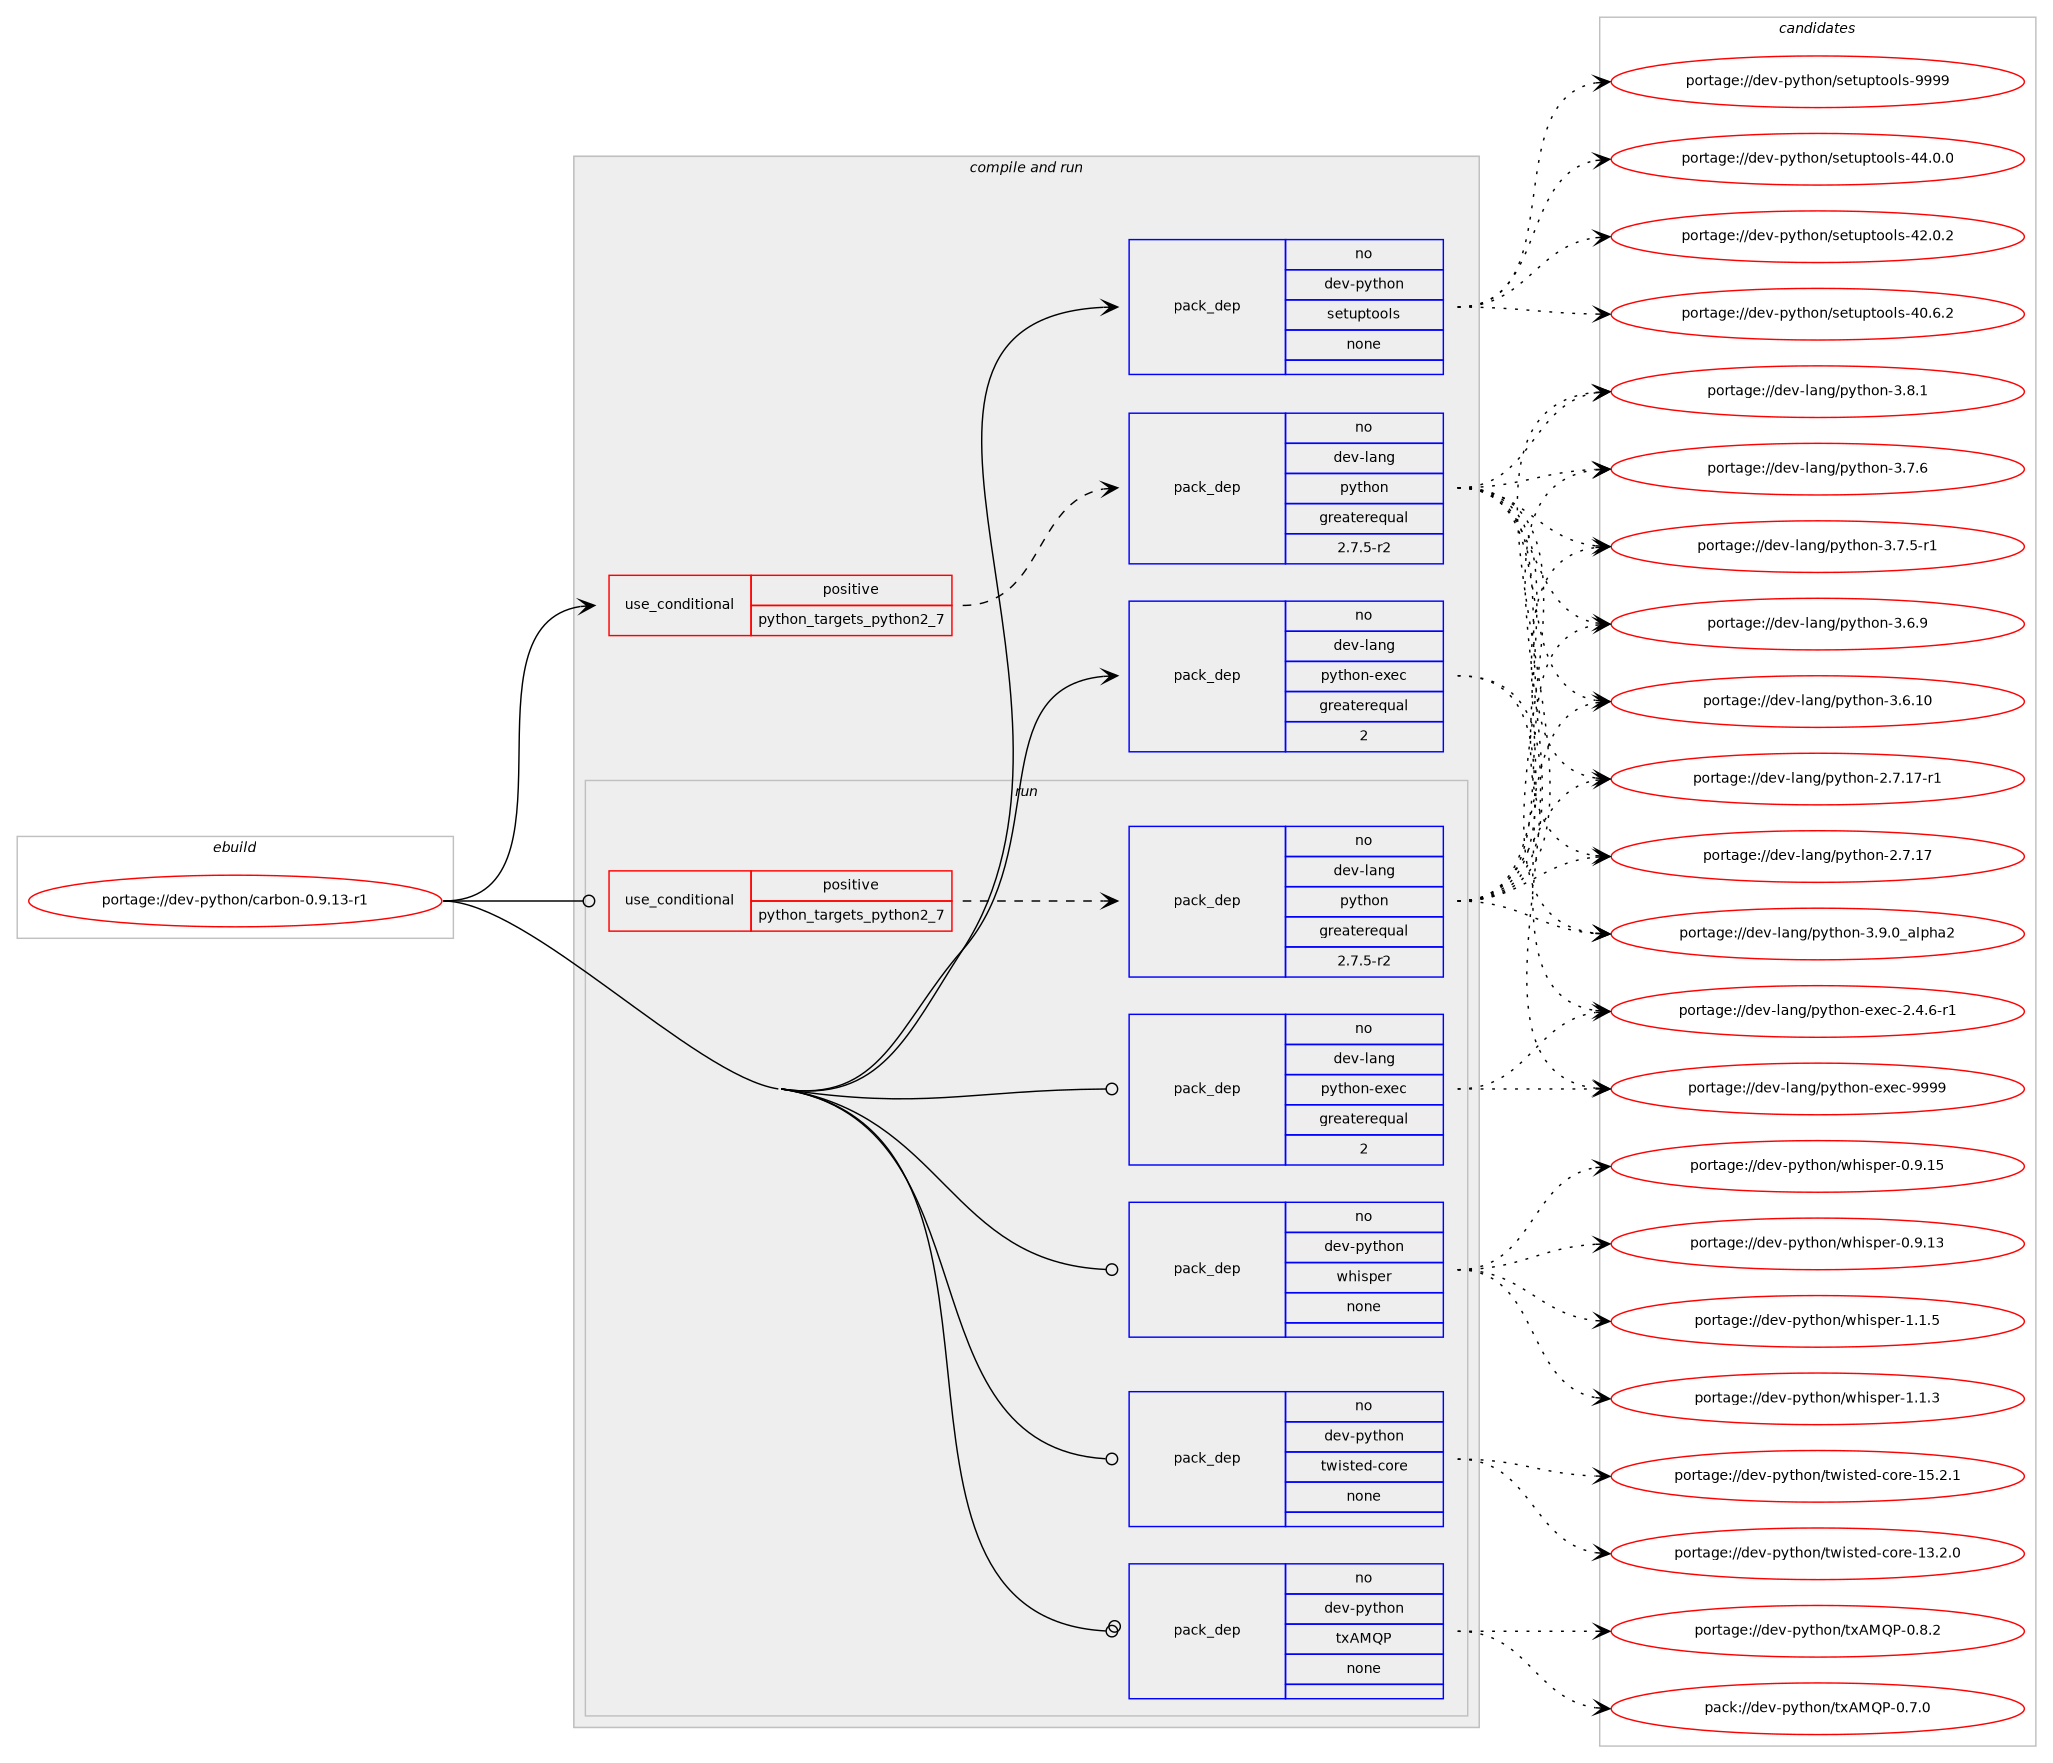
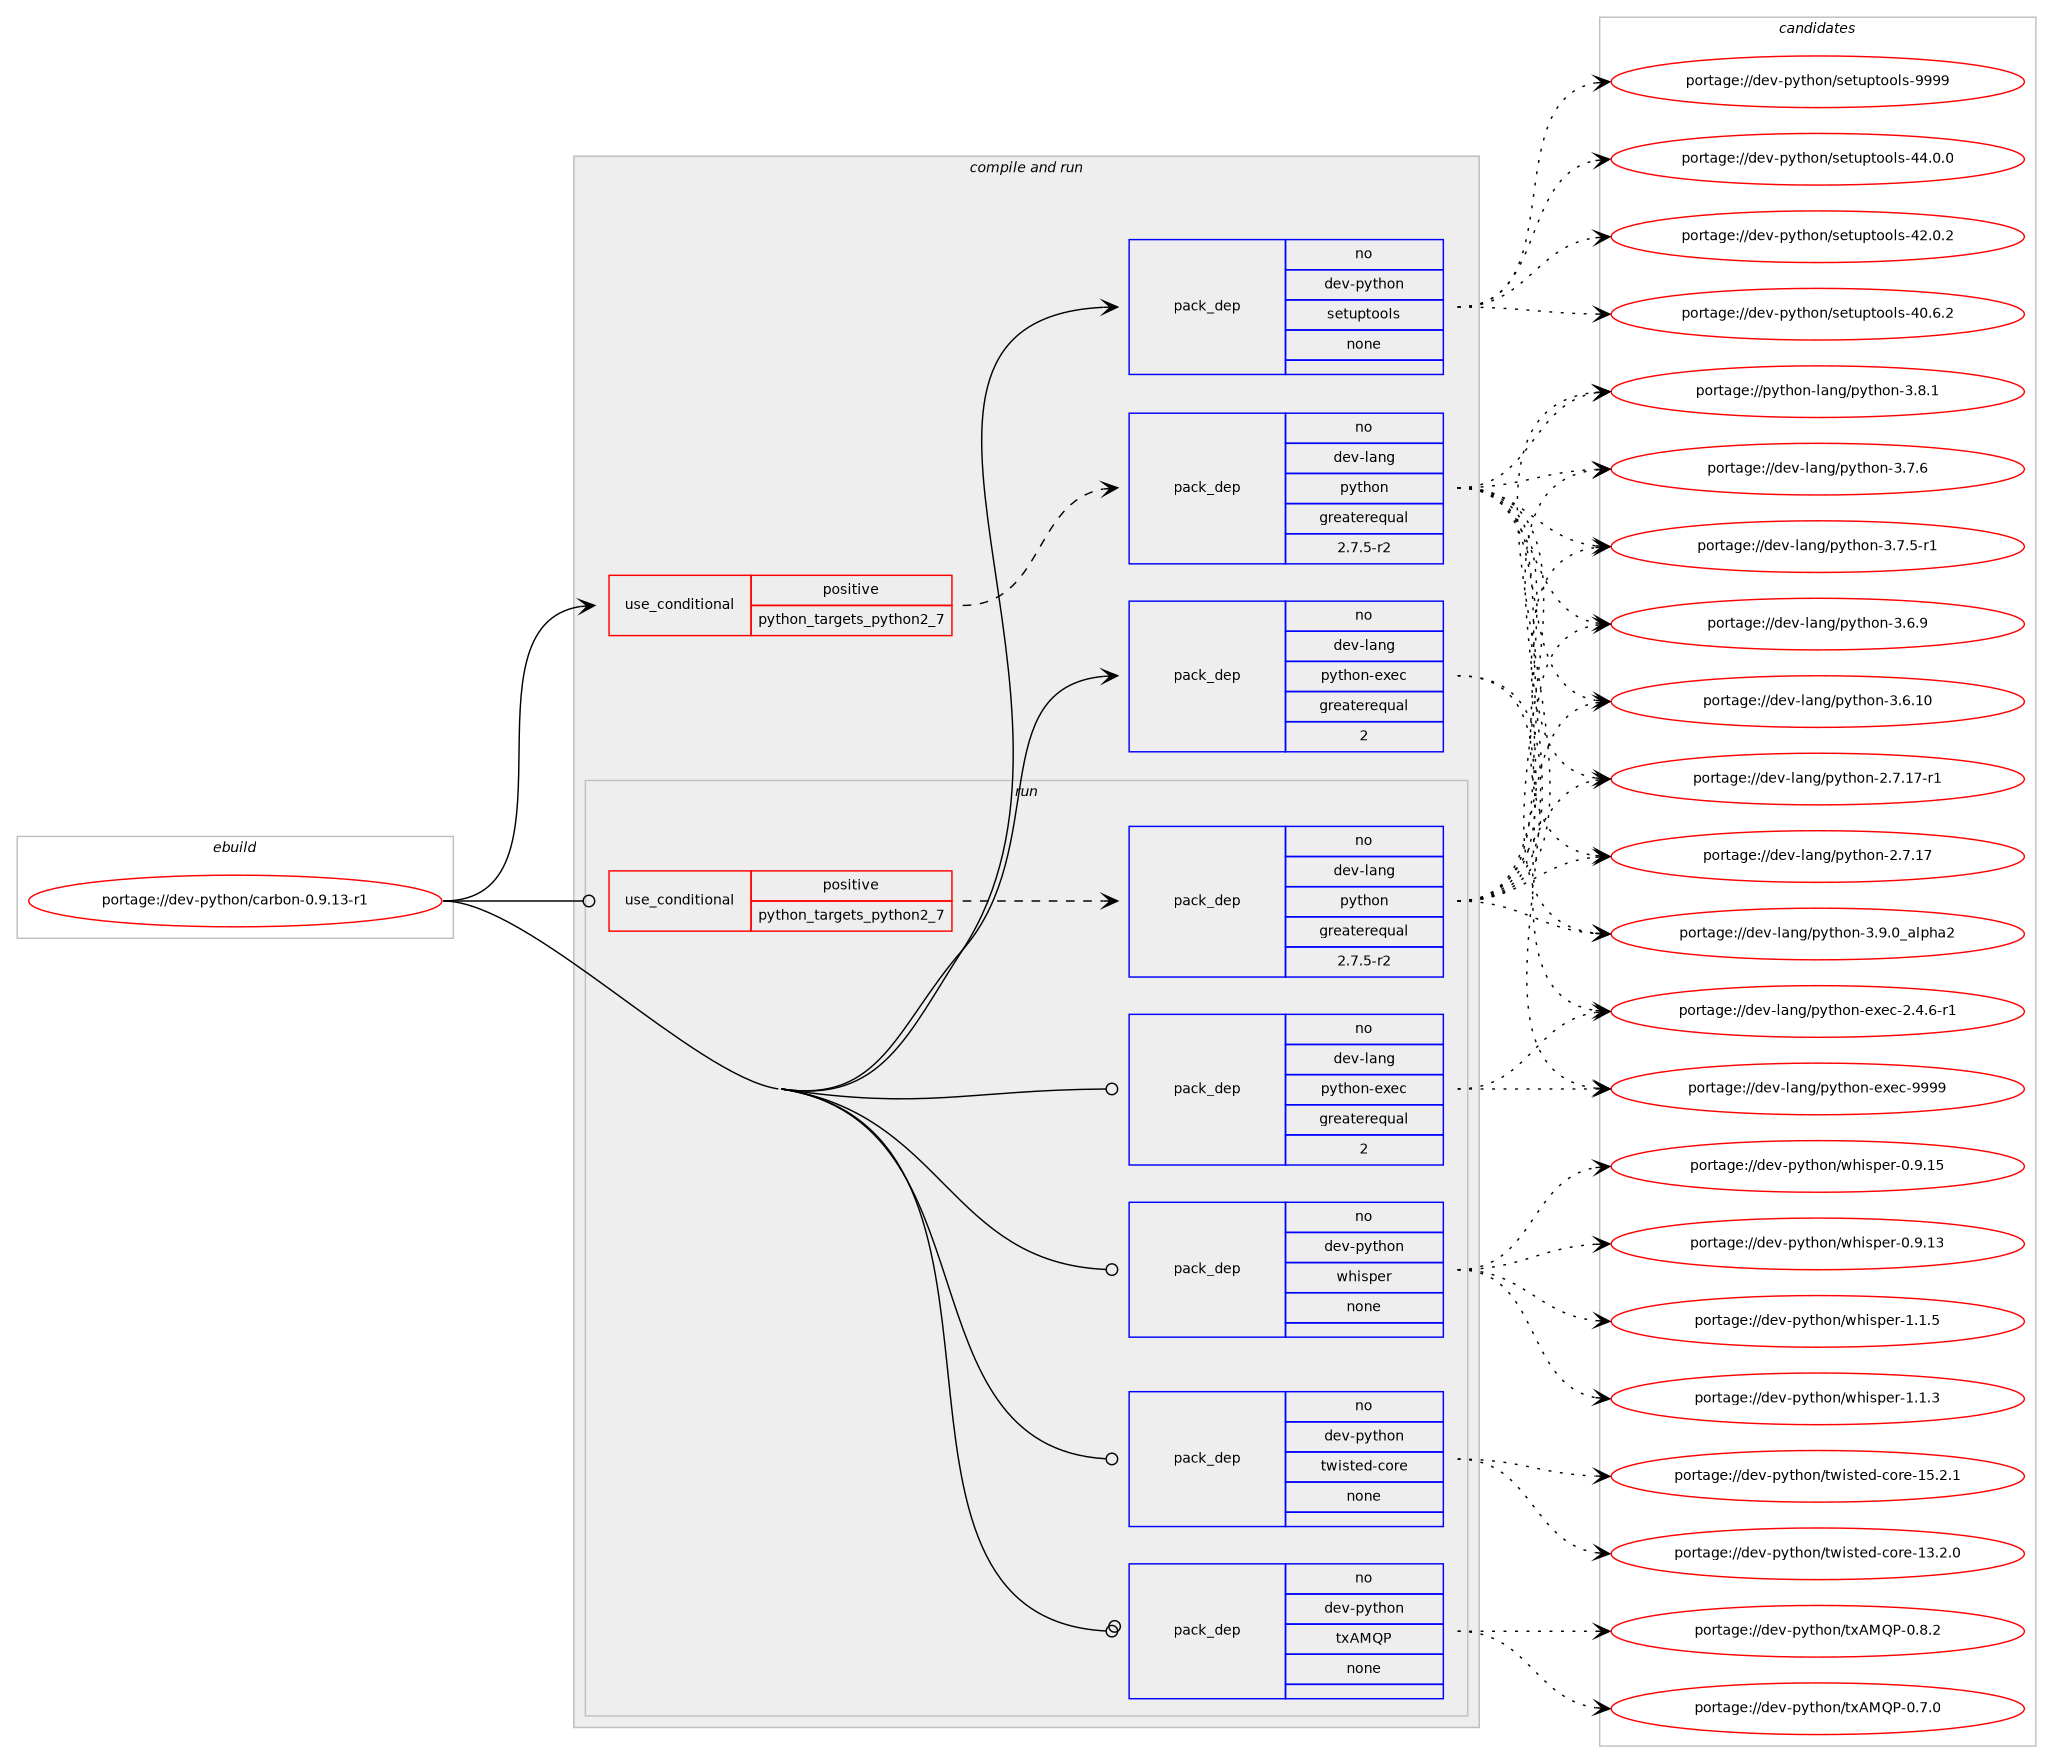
node "portage://dev-lang/python-3.8.1": label "portage://dev-lang/python-3.8.1" -> "portage://python-lang/python-3.8.1"
node "pack://dev-python/txAMQP-0.7.0": label "pack://dev-python/txAMQP-0.7.0" -> "portage://dev-python/txAMQP-0.7.0"
